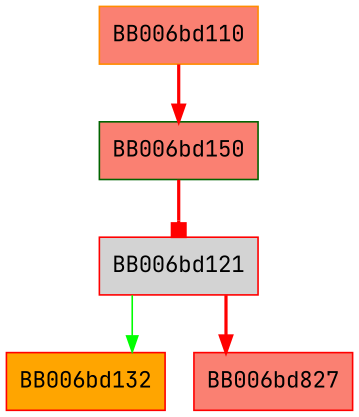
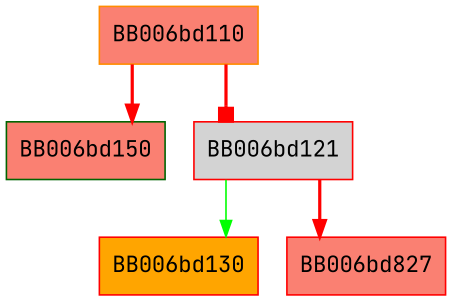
edge "BB006bd150" -> "BB006bd121": now "BB006bd110" -> "BB006bd121"
node "BB006bd132": label "BB006bd132" -> "BB006bd130"
